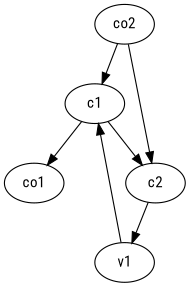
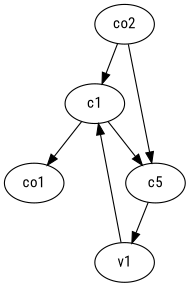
node "c2": label "c2" -> "c5"
